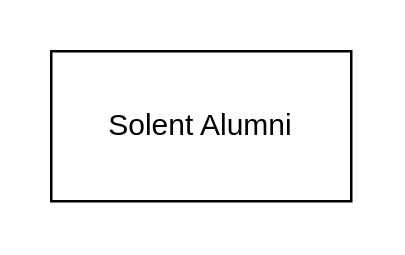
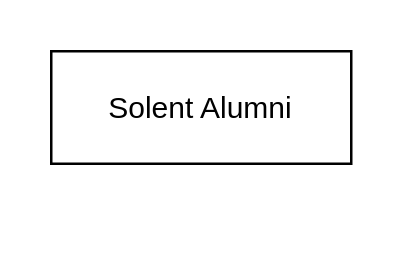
node "Solent Alumni": size 300x150 -> 300x113
